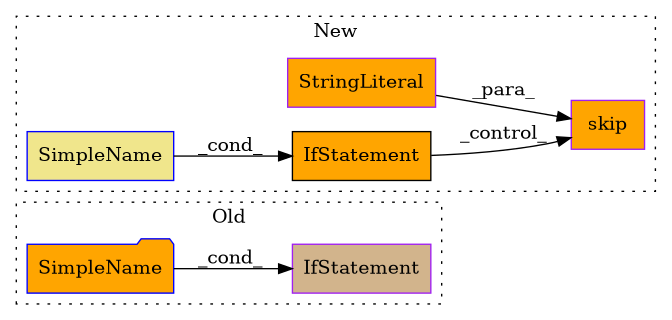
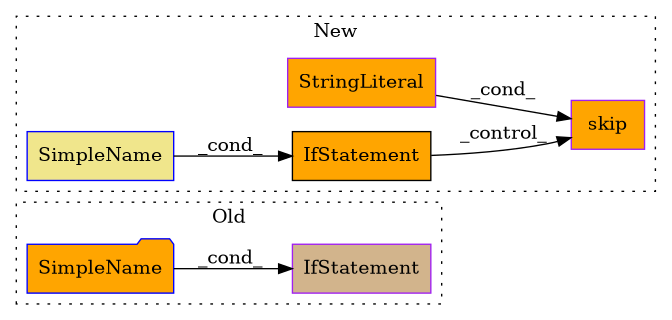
edge "StringLiteral" -> "skip": label "_para_" -> "_cond_"
